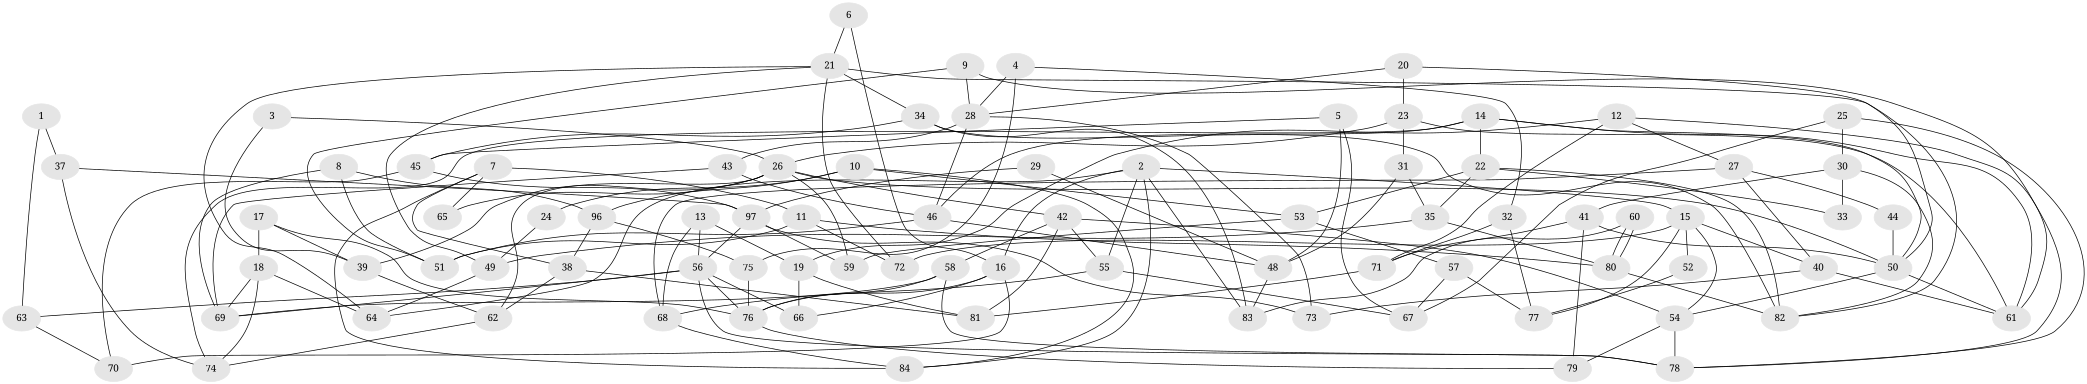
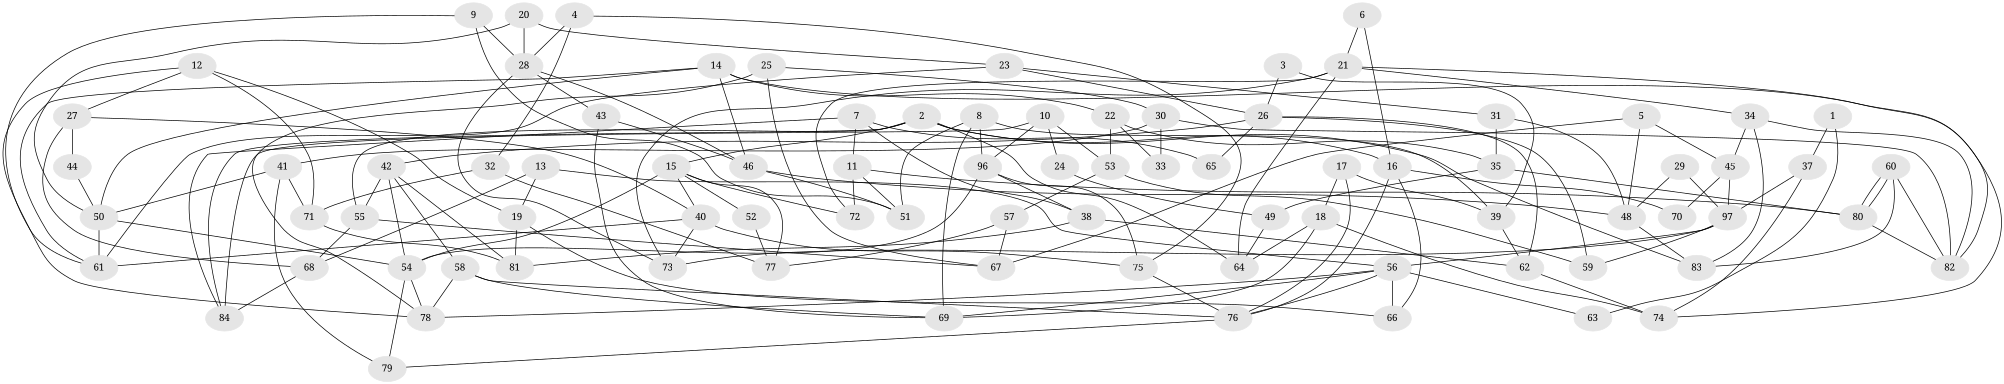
edge "21" -- "49": now "21" -- "73"
edge "26" -- "50": removed
edge "22" -- "82": now "60" -- "82"
edge "26" -- "39": now "8" -- "39"
edge "96" -- "54": added
edge "40" -- "75": added
edge "63" -- "70": removed
